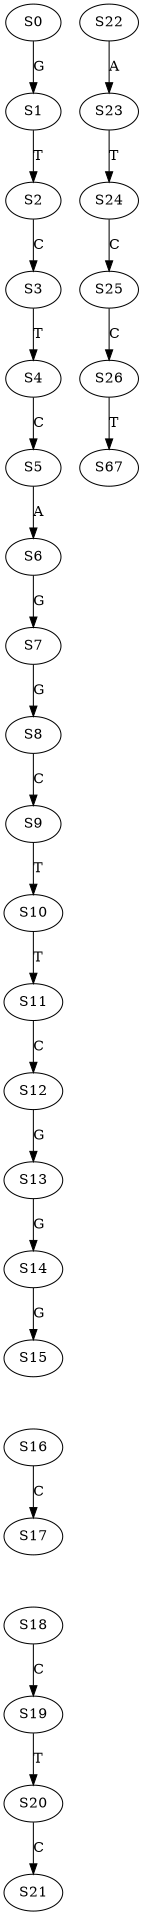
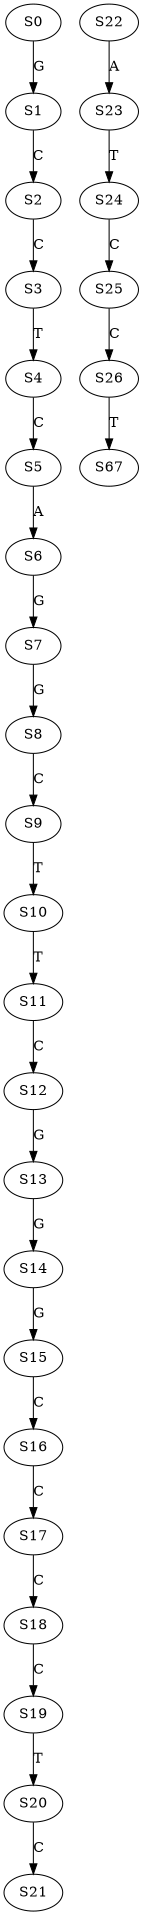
edge "S1" -> "S2": label "T" -> "C"
edge "S15" -> "S16": added, label "C"
edge "S17" -> "S18": added, label "C"
